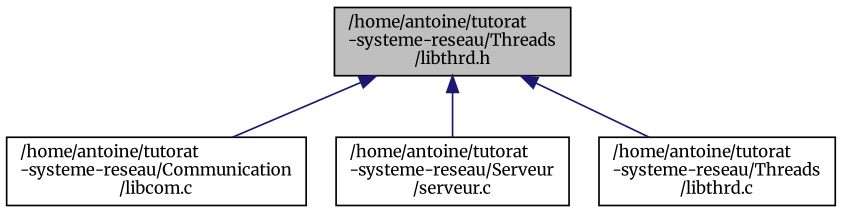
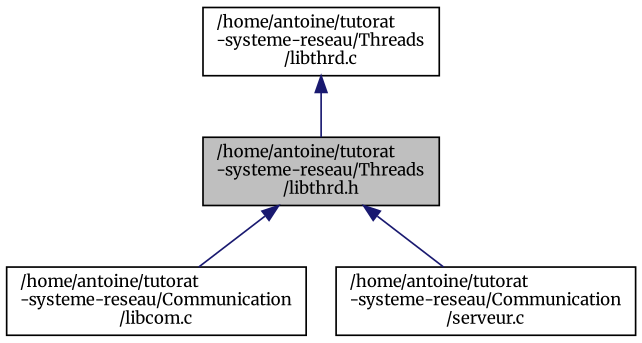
edge "/home/antoine/tutorat -systeme-reseau/Threads /libthrd.c" -> "/home/antoine/tutorat -systeme-reseau/Threads /libthrd.h": reversed
node "/home/antoine/tutorat -systeme-reseau/Serveur /serveur.c": label "/home/antoine/tutorat -systeme-reseau/Serveur /serveur.c" -> "/home/antoine/tutorat -systeme-reseau/Communication /serveur.c"
